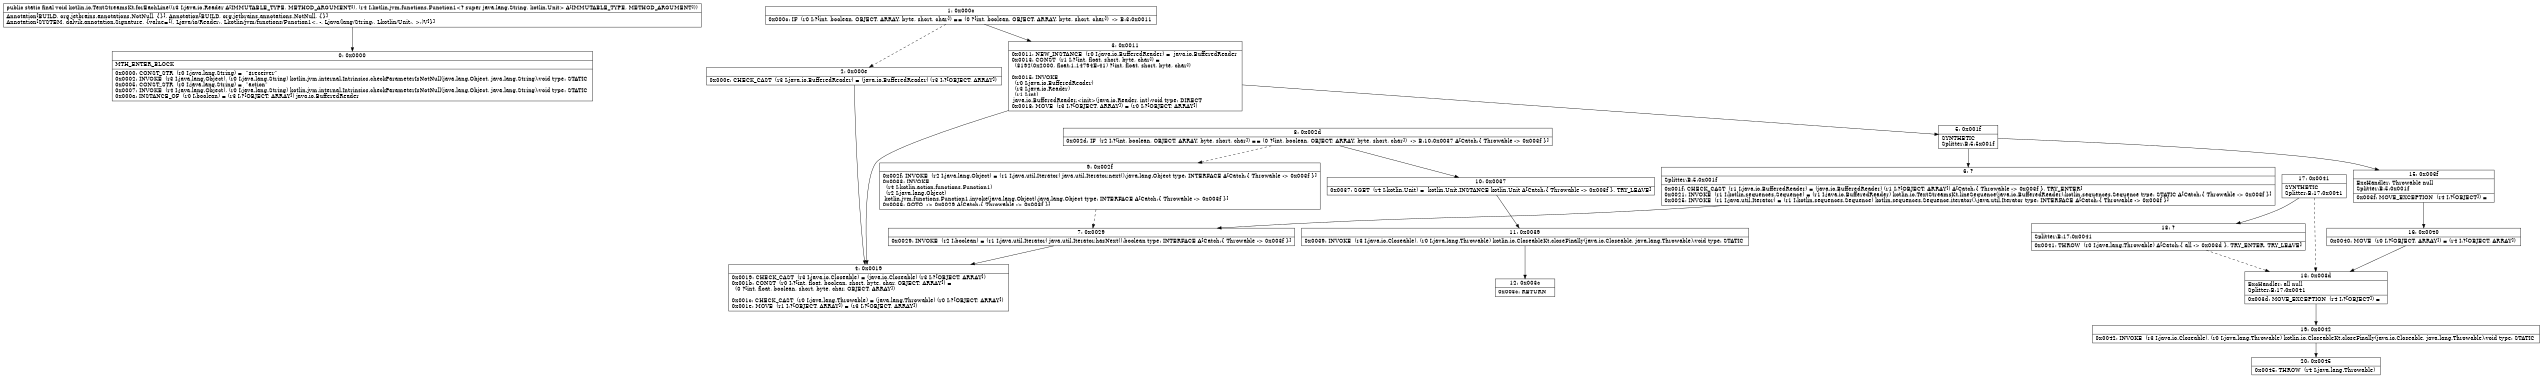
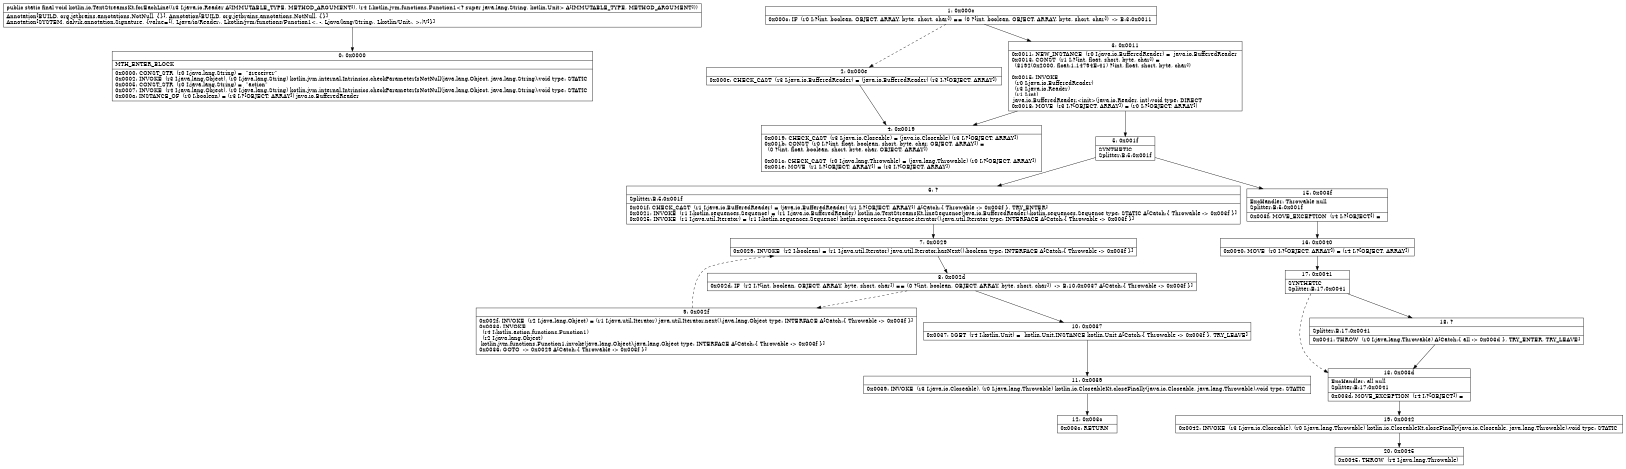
node "5: 0x001f": text "Splitter:B:5:5x001f" -> "Splitter:B:5:0x001f"
edge "7: 0x0029" -> "4: 0x0019": now "7: 0x0029" -> "8: 0x002d"
edge "16: 0x0040" -> "13: 0x003d": now "16: 0x0040" -> "17: 0x0041"
edge "18: ?" -> "13: 0x003d": style dashed -> solid
